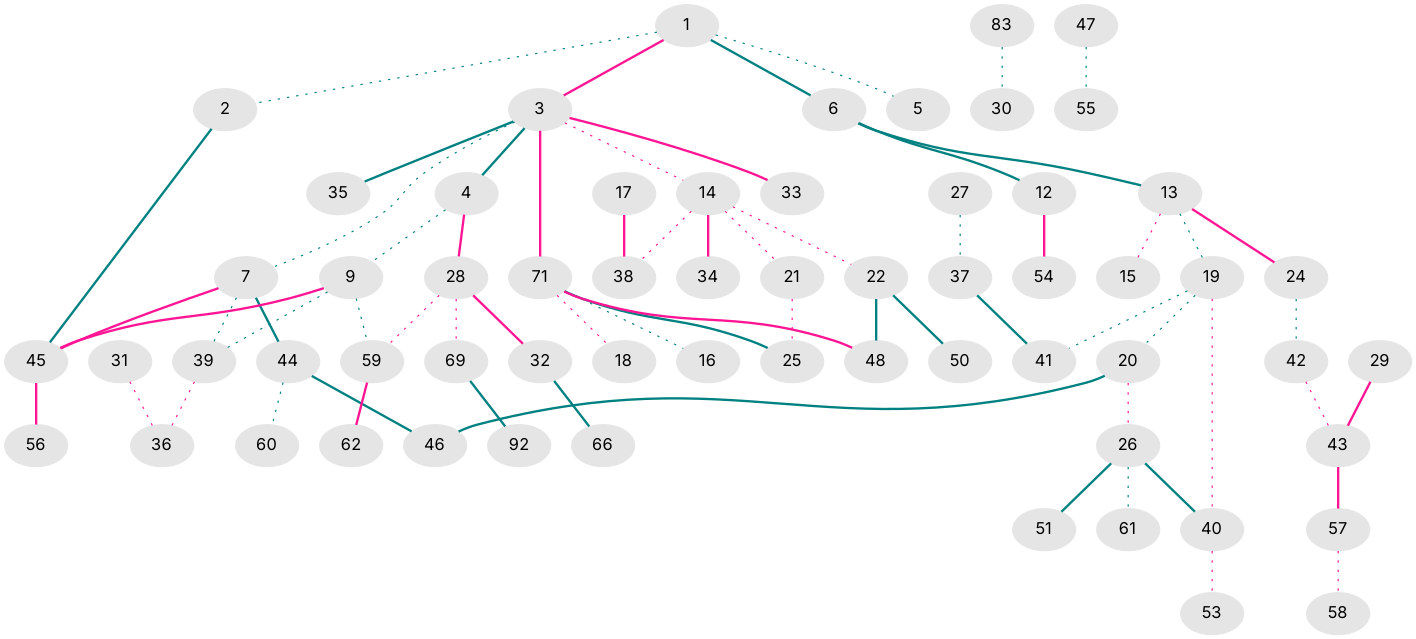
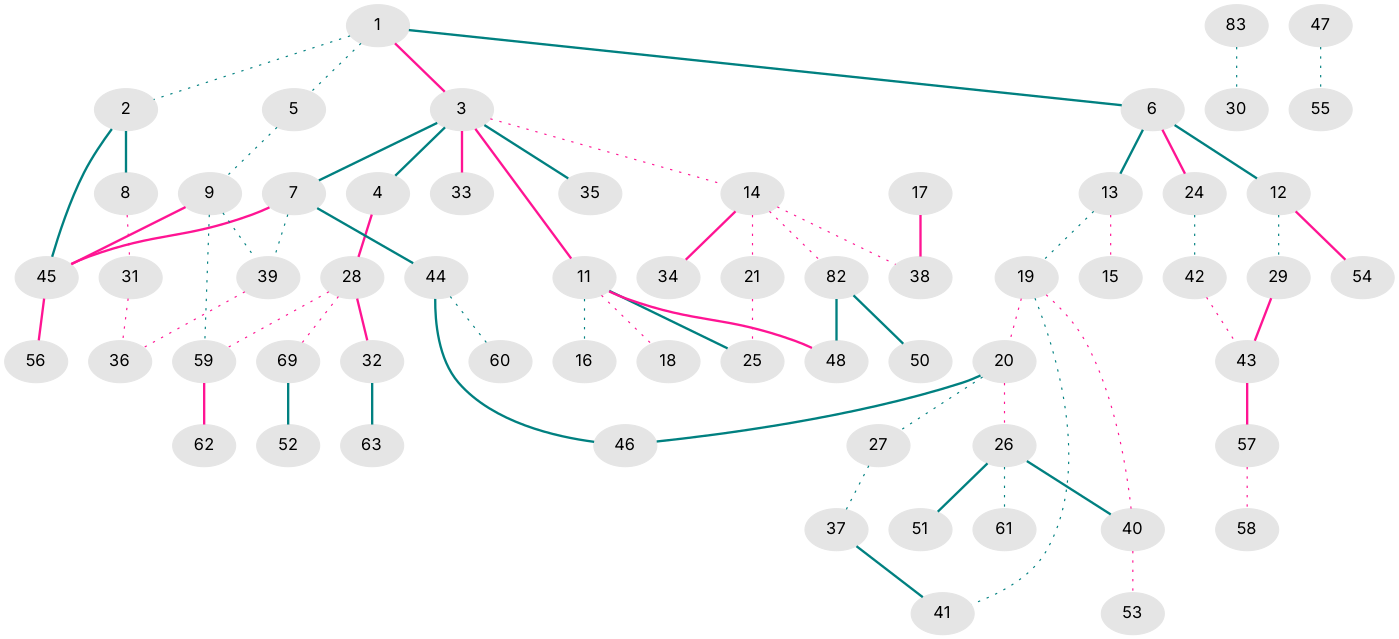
node "8": added
edge "3" -- "7": style dotted -> bold
edge "4" -- "9": now "5" -- "9"
edge "13" -- "24": now "6" -- "24"
edge "12" -- "29": added
node "71": label "71" -> "11"
node "22": label "22" -> "82"
edge "19" -- "20": color teal -> deeppink
edge "20" -- "27": added
node "92": label "92" -> "52"
node "66": label "66" -> "63"
